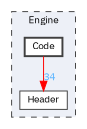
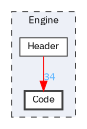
edge "Code" -> "Header": reversed
